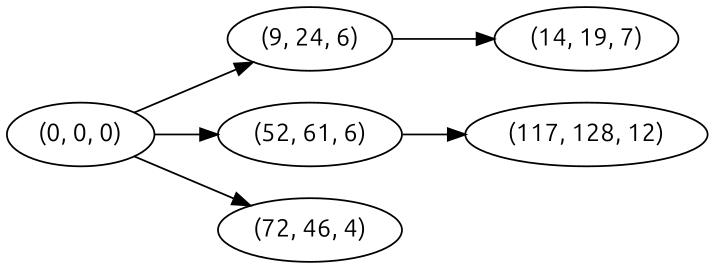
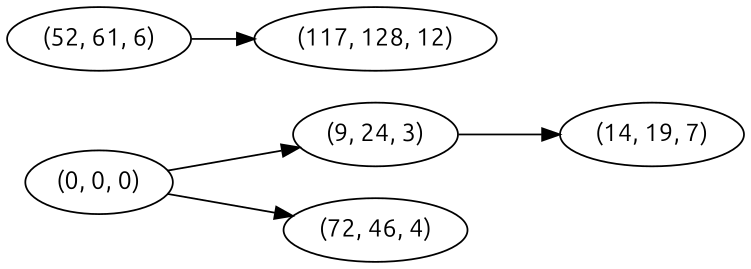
node "(9, 24, 6)": label "(9, 24, 6)" -> "(9, 24, 3)"
edge "(0, 0, 0)" -> "(52, 61, 6)": removed
